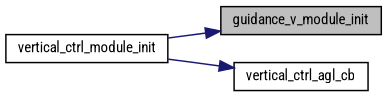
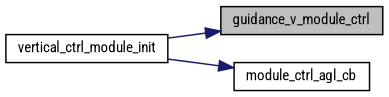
node "guidance_v_module_init": label "guidance_v_module_init" -> "guidance_v_module_ctrl"
node "vertical_ctrl_agl_cb": label "vertical_ctrl_agl_cb" -> "module_ctrl_agl_cb"
